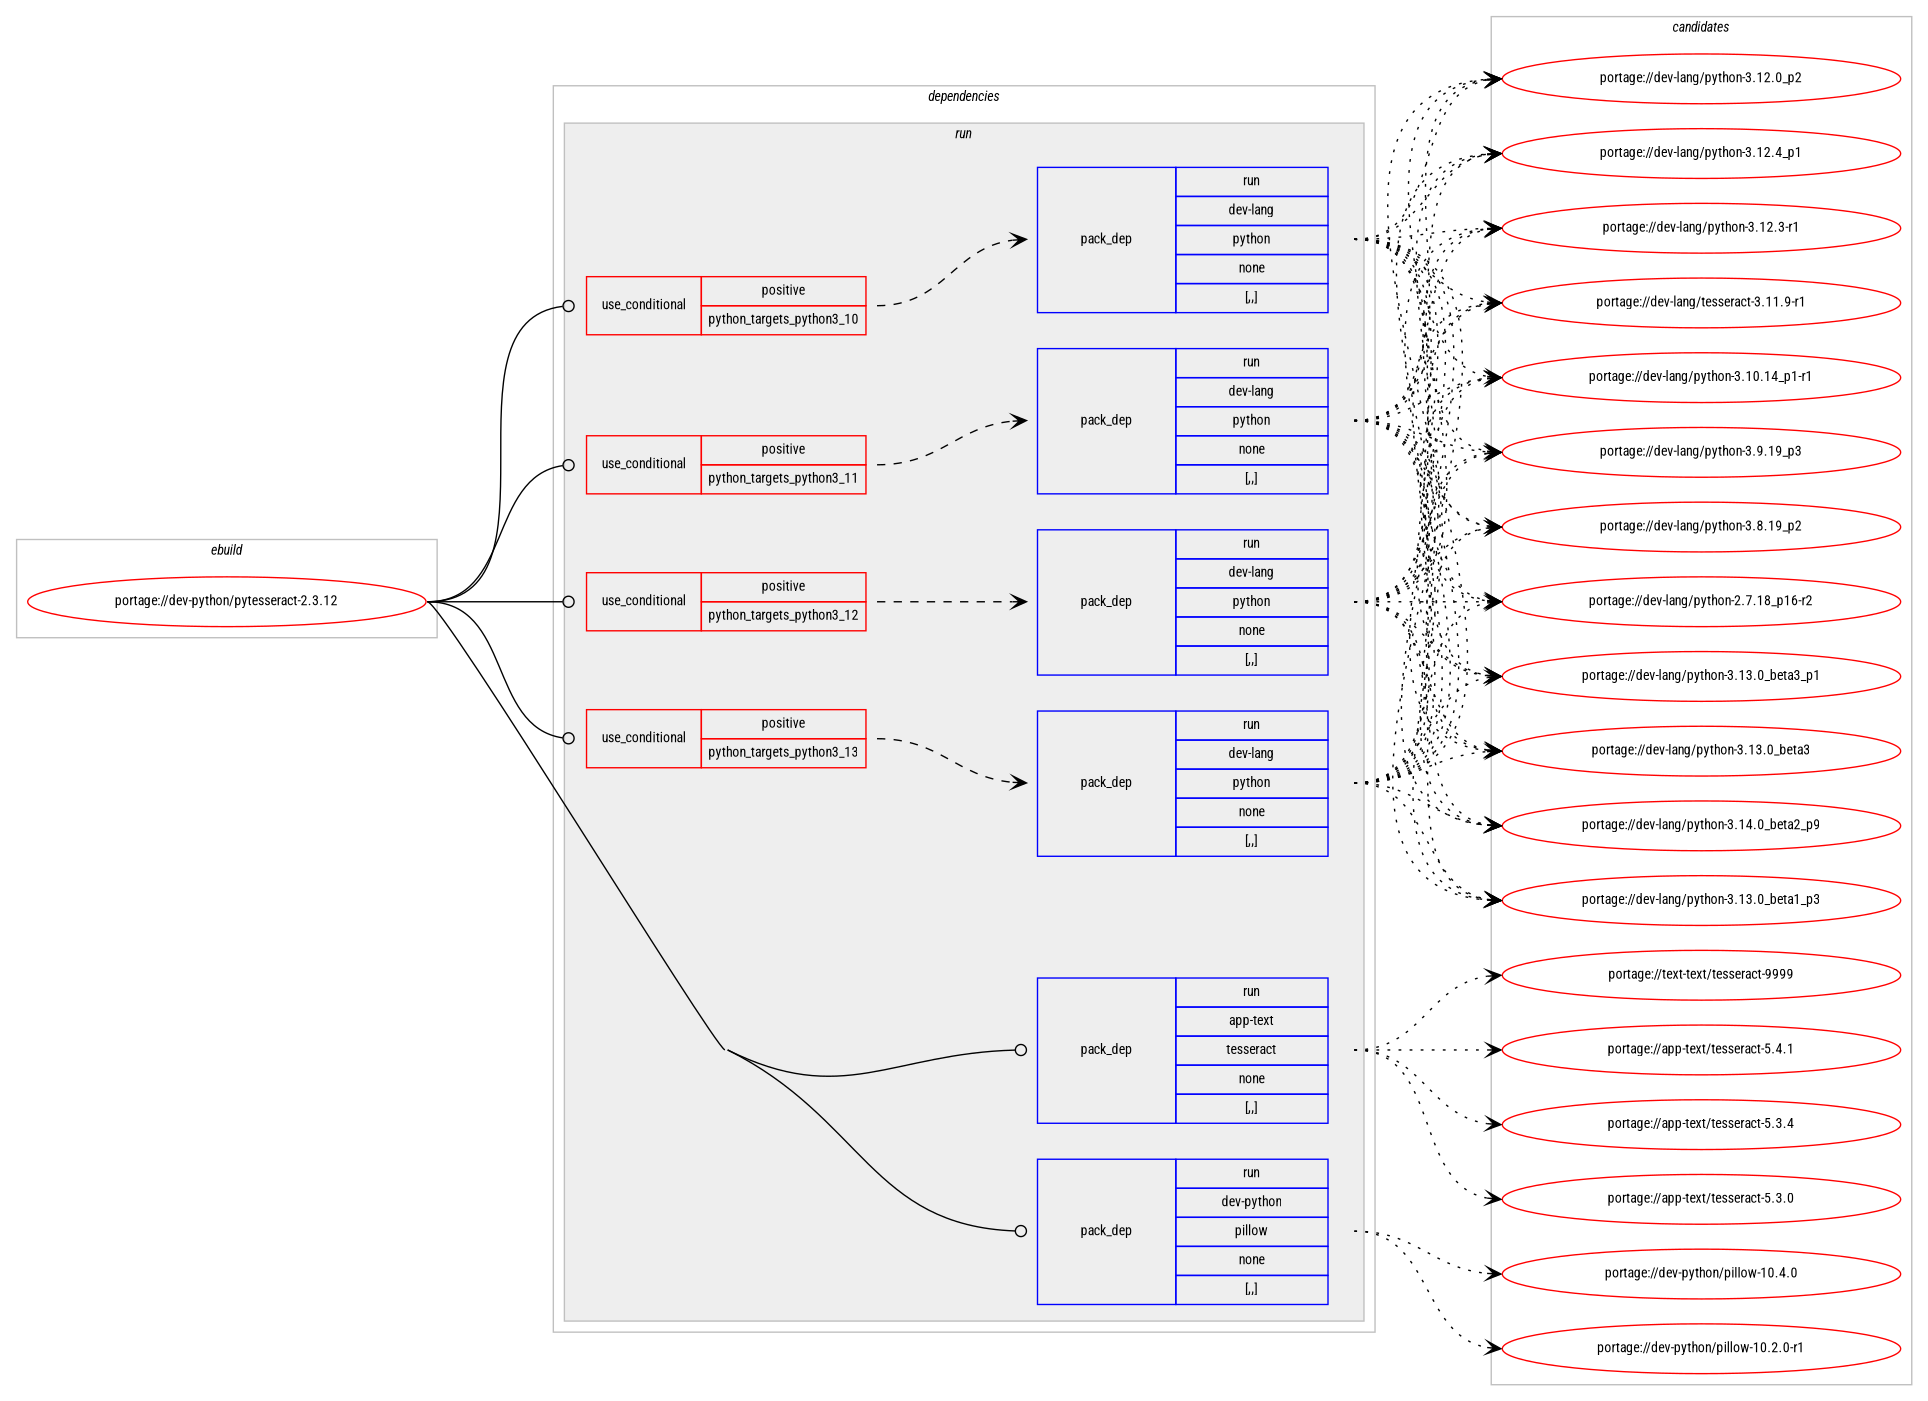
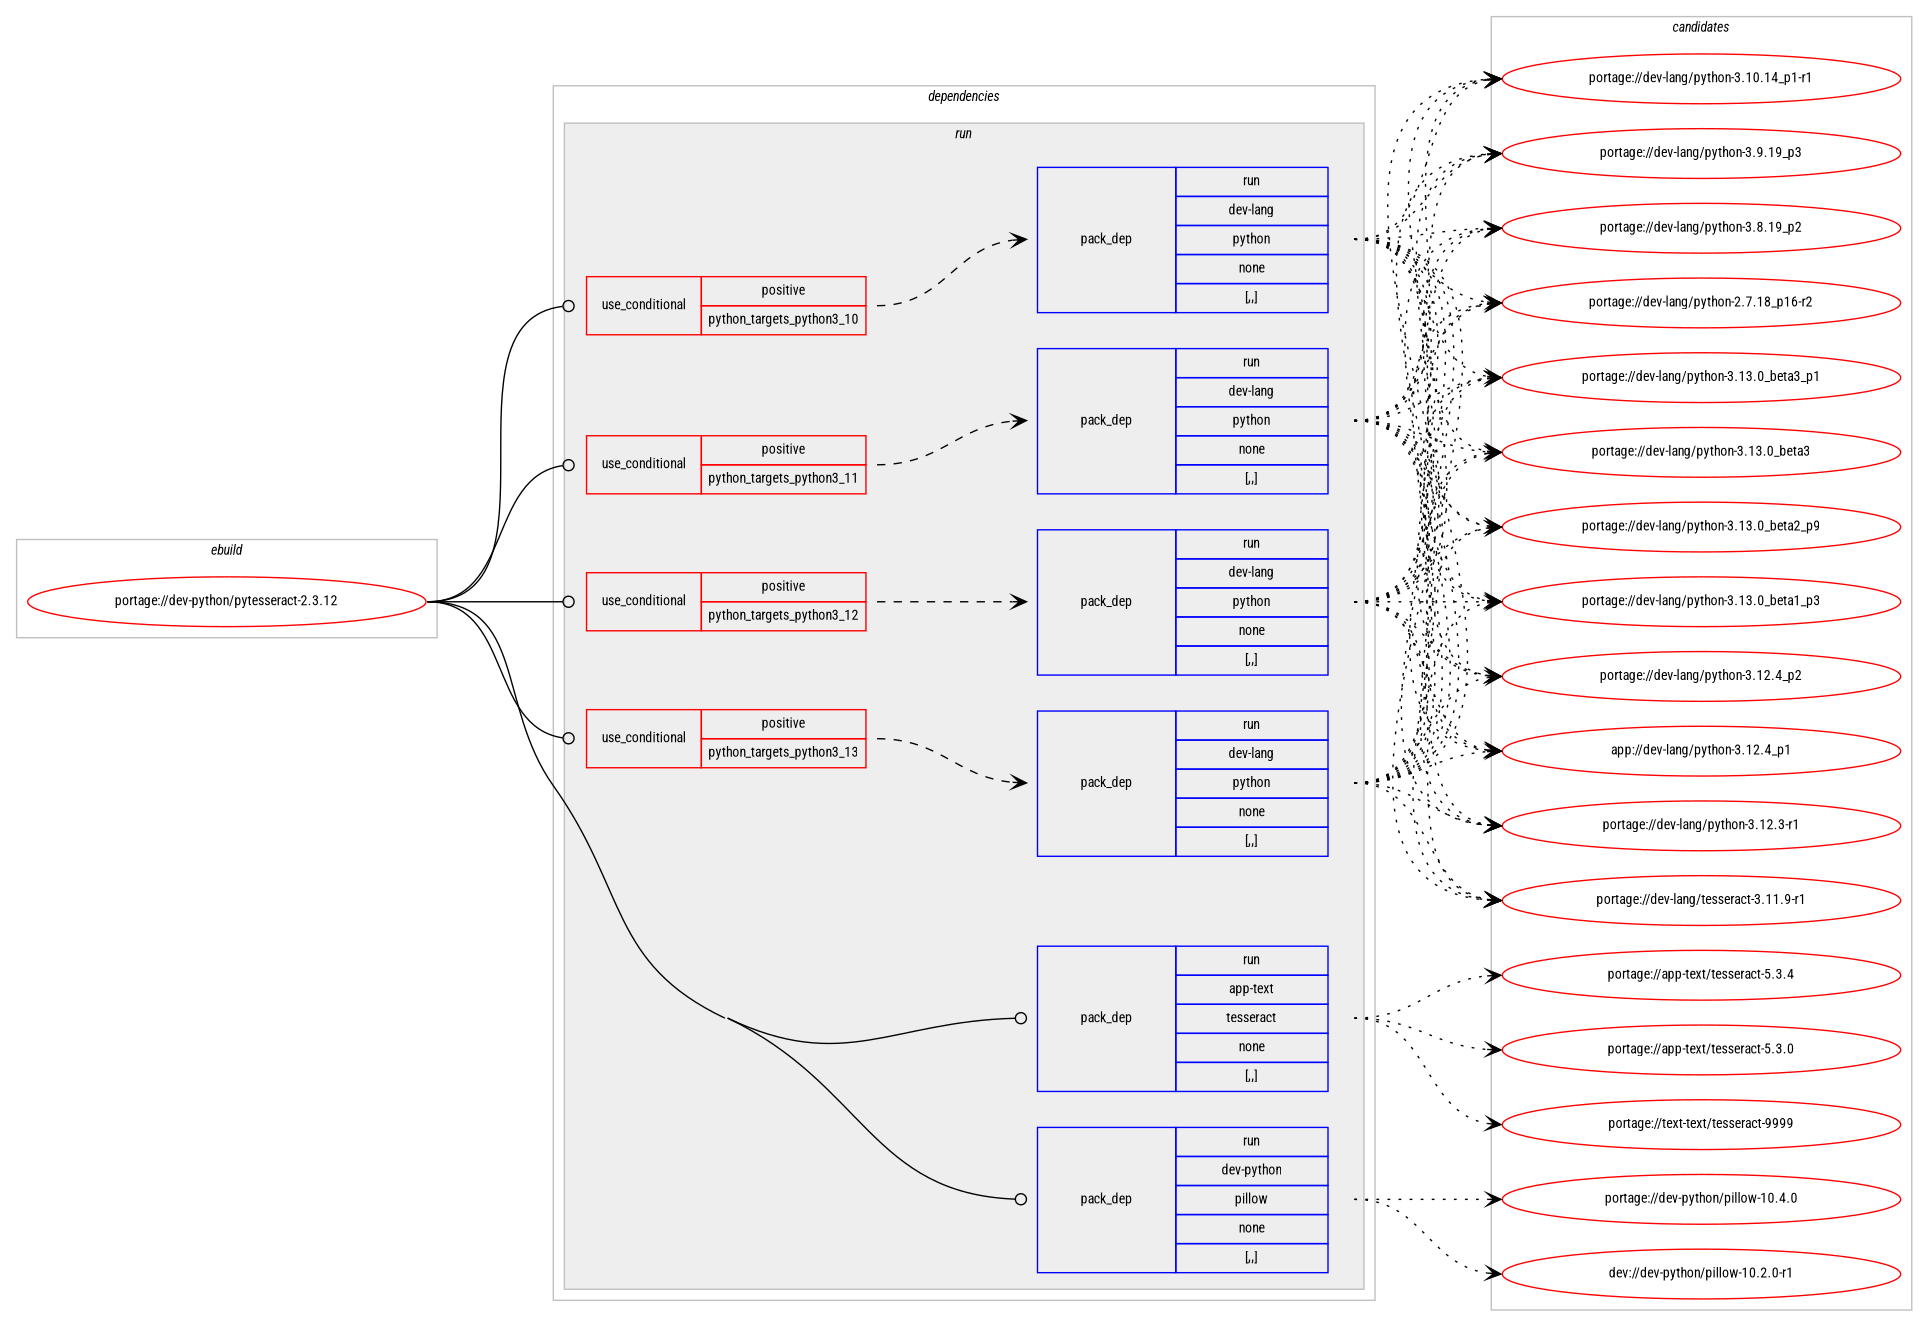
node "portage://dev-lang/python-3.12.0_p2": label "portage://dev-lang/python-3.12.0_p2" -> "portage://dev-lang/python-3.12.4_p2"
node "portage://dev-lang/python-3.12.4_p1": label "portage://dev-lang/python-3.12.4_p1" -> "app://dev-lang/python-3.12.4_p1"
node "portage://dev-lang/python-3.14.0_beta2_p9": label "portage://dev-lang/python-3.14.0_beta2_p9" -> "portage://dev-lang/python-3.13.0_beta2_p9"
node "portage://app-text/tesseract-5.4.1": removed
node "portage://dev-python/pillow-10.2.0-r1": label "portage://dev-python/pillow-10.2.0-r1" -> "dev://dev-python/pillow-10.2.0-r1"
